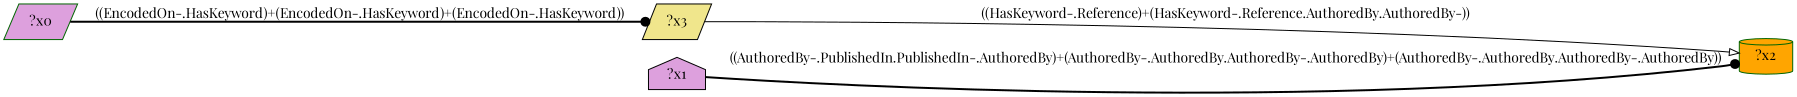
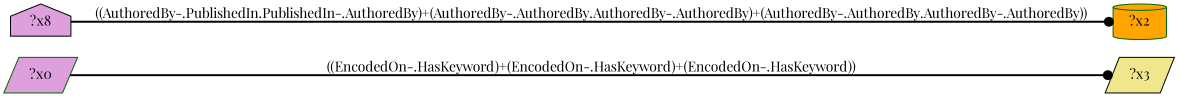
edge "?x3" -> "?x2": removed, label "((HasKeyword-.Reference)+(HasKeyword-.Reference.AuthoredBy.AuthoredBy-))"
node "?x1": label "?x1" -> "?x8"
